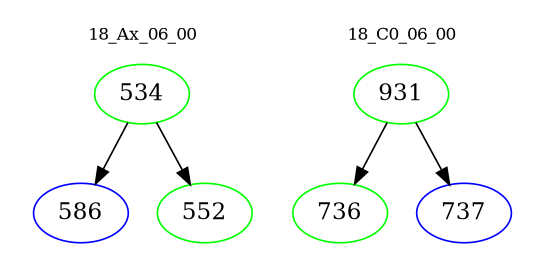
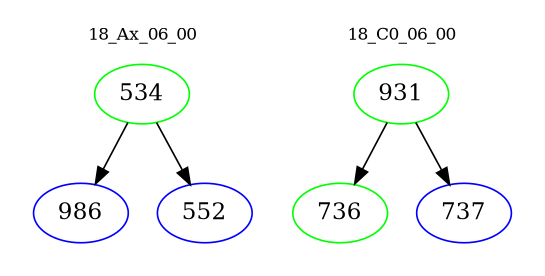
node "586": label "586" -> "986"
node "552": color green -> blue
